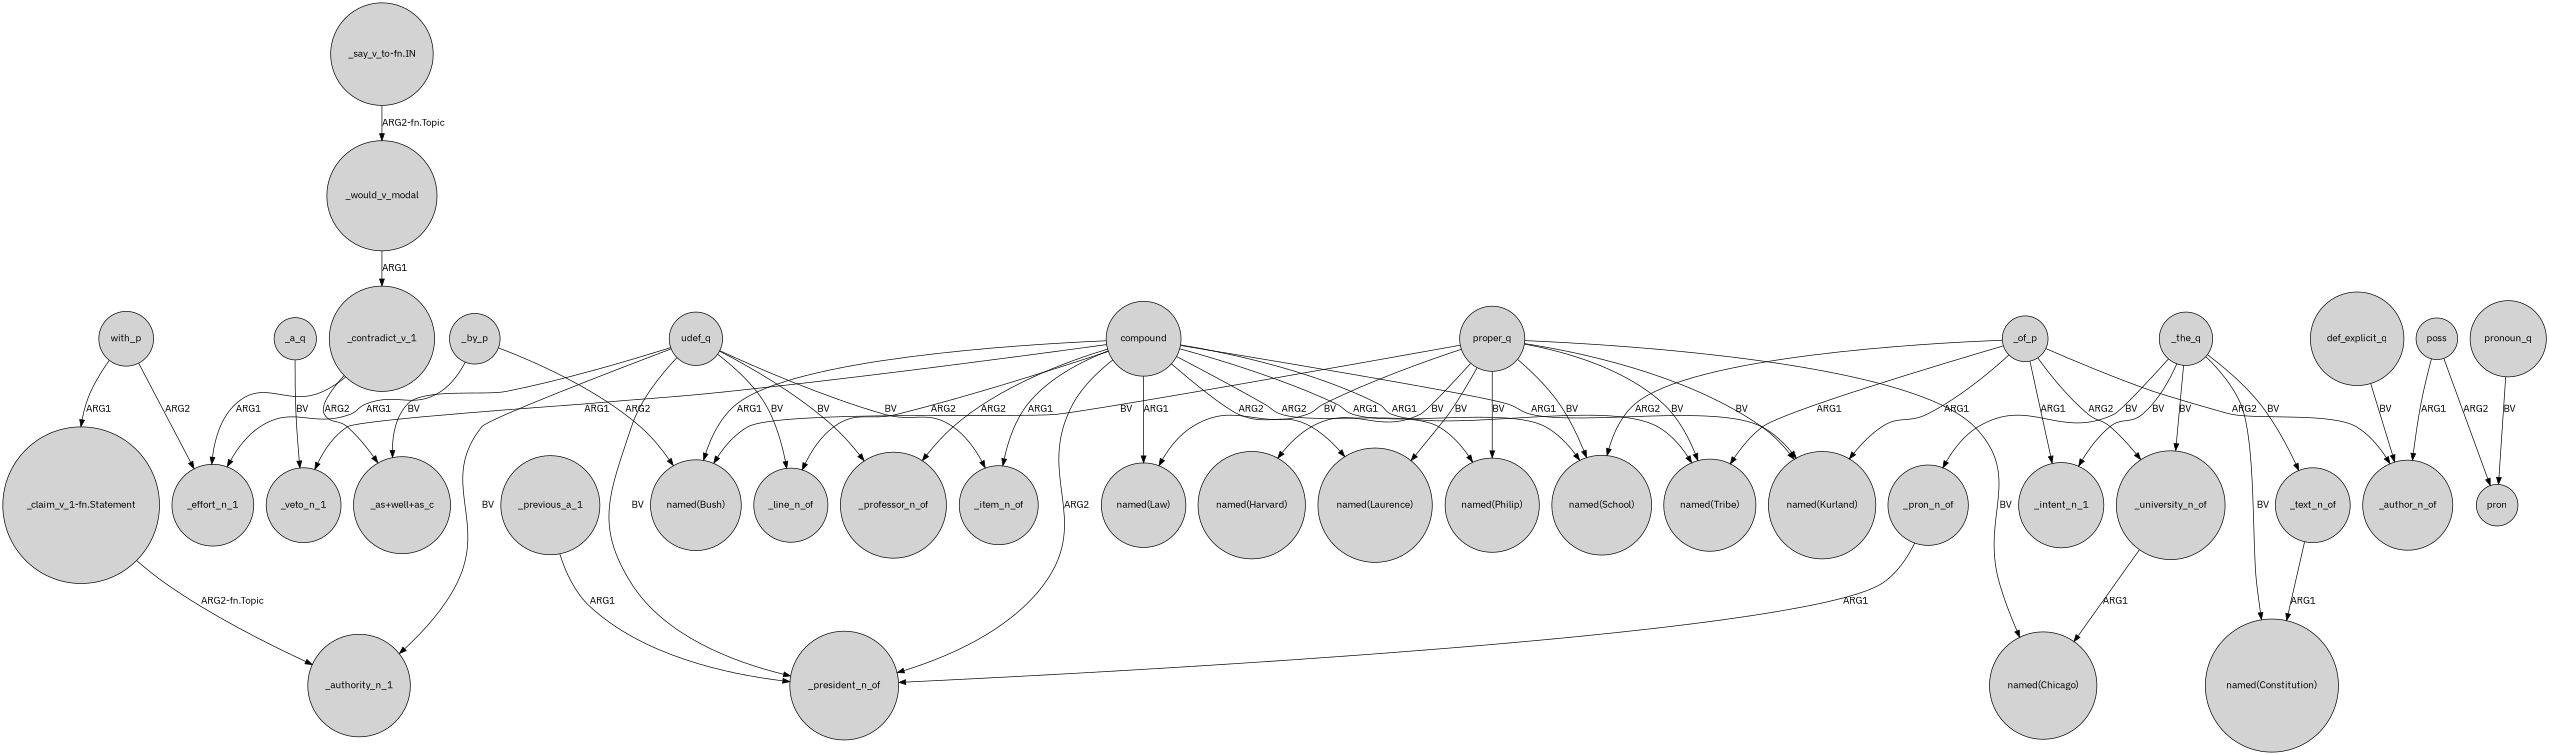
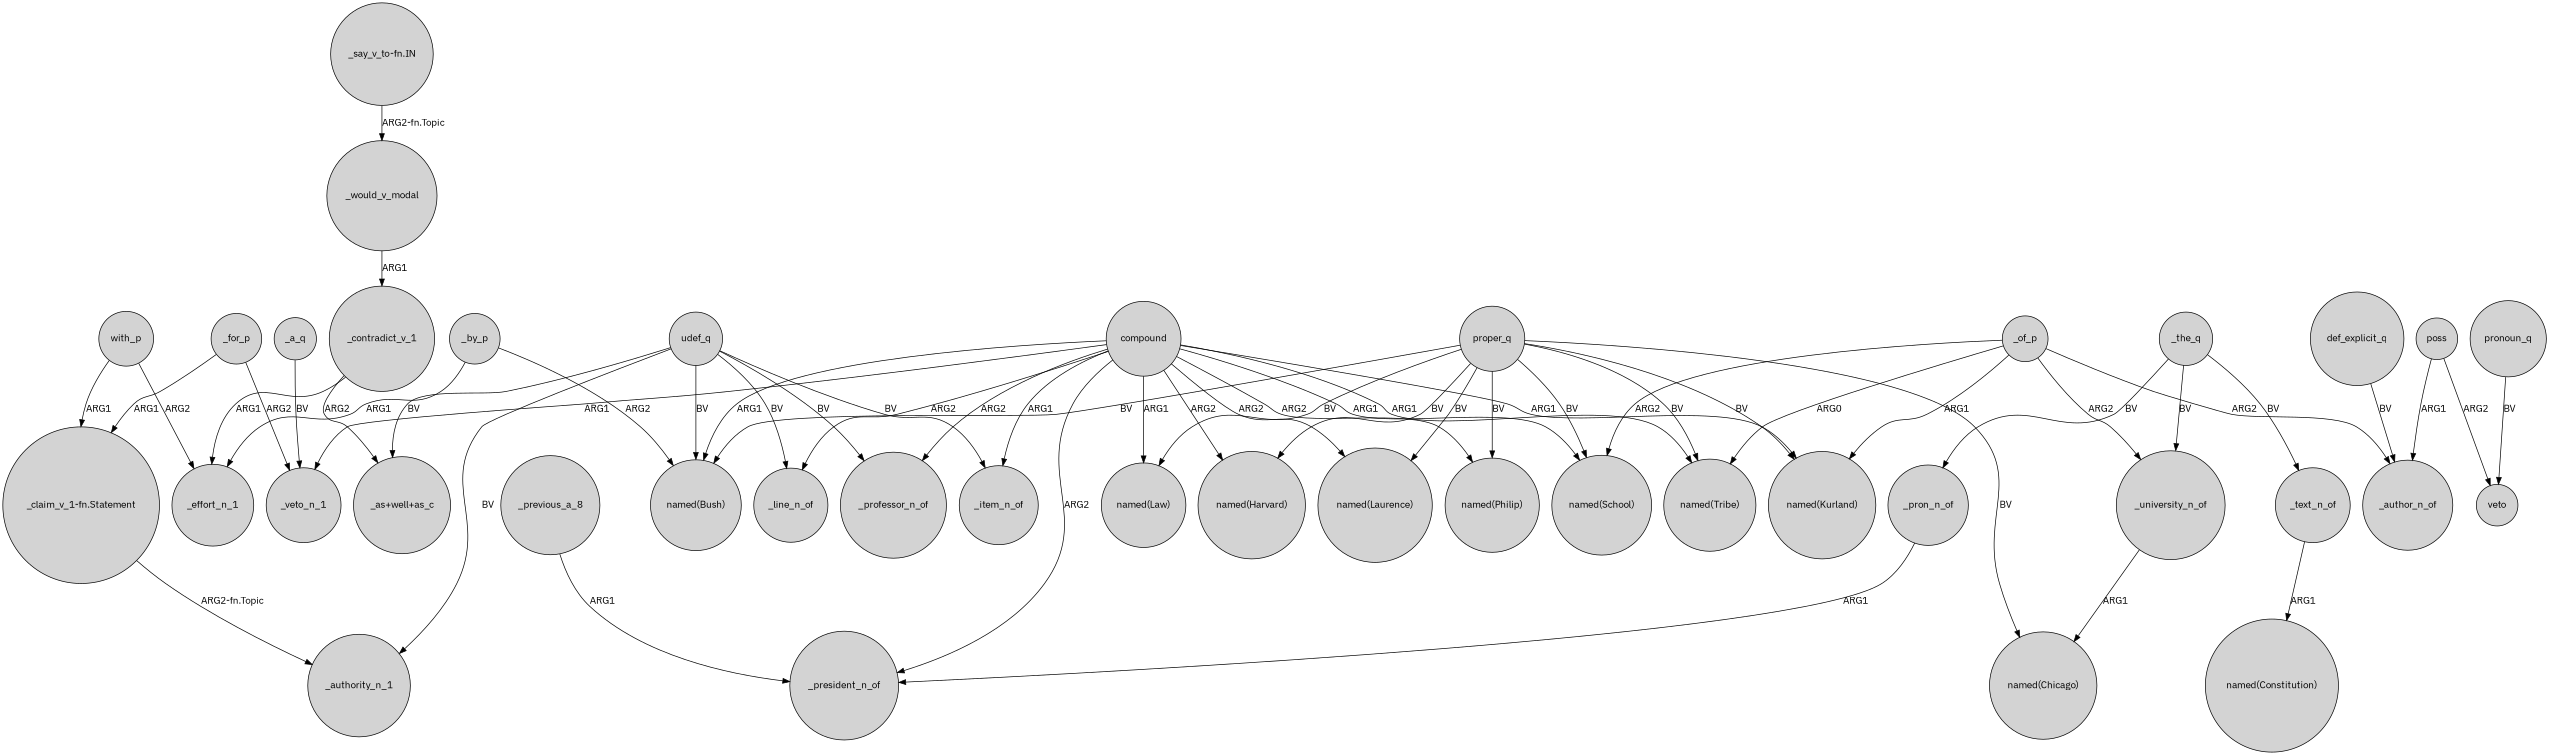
node "_for_p": added
edge "_of_p" -> "named(Tribe)": label "ARG1" -> "ARG0"
edge "compound" -> "named(Harvard)": added, label "ARG2"
edge "_the_q" -> "named(Constitution)": removed, label "BV"
node "_previous_a_1": label "_previous_a_1" -> "_previous_a_8"
node "_intent_n_1": removed
node "pron": label "pron" -> "veto"
edge "udef_q" -> "_president_n_of": now "udef_q" -> "named(Bush)"
